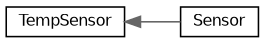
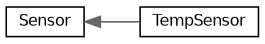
edge "Sensor" -> "TempSensor": reversed
